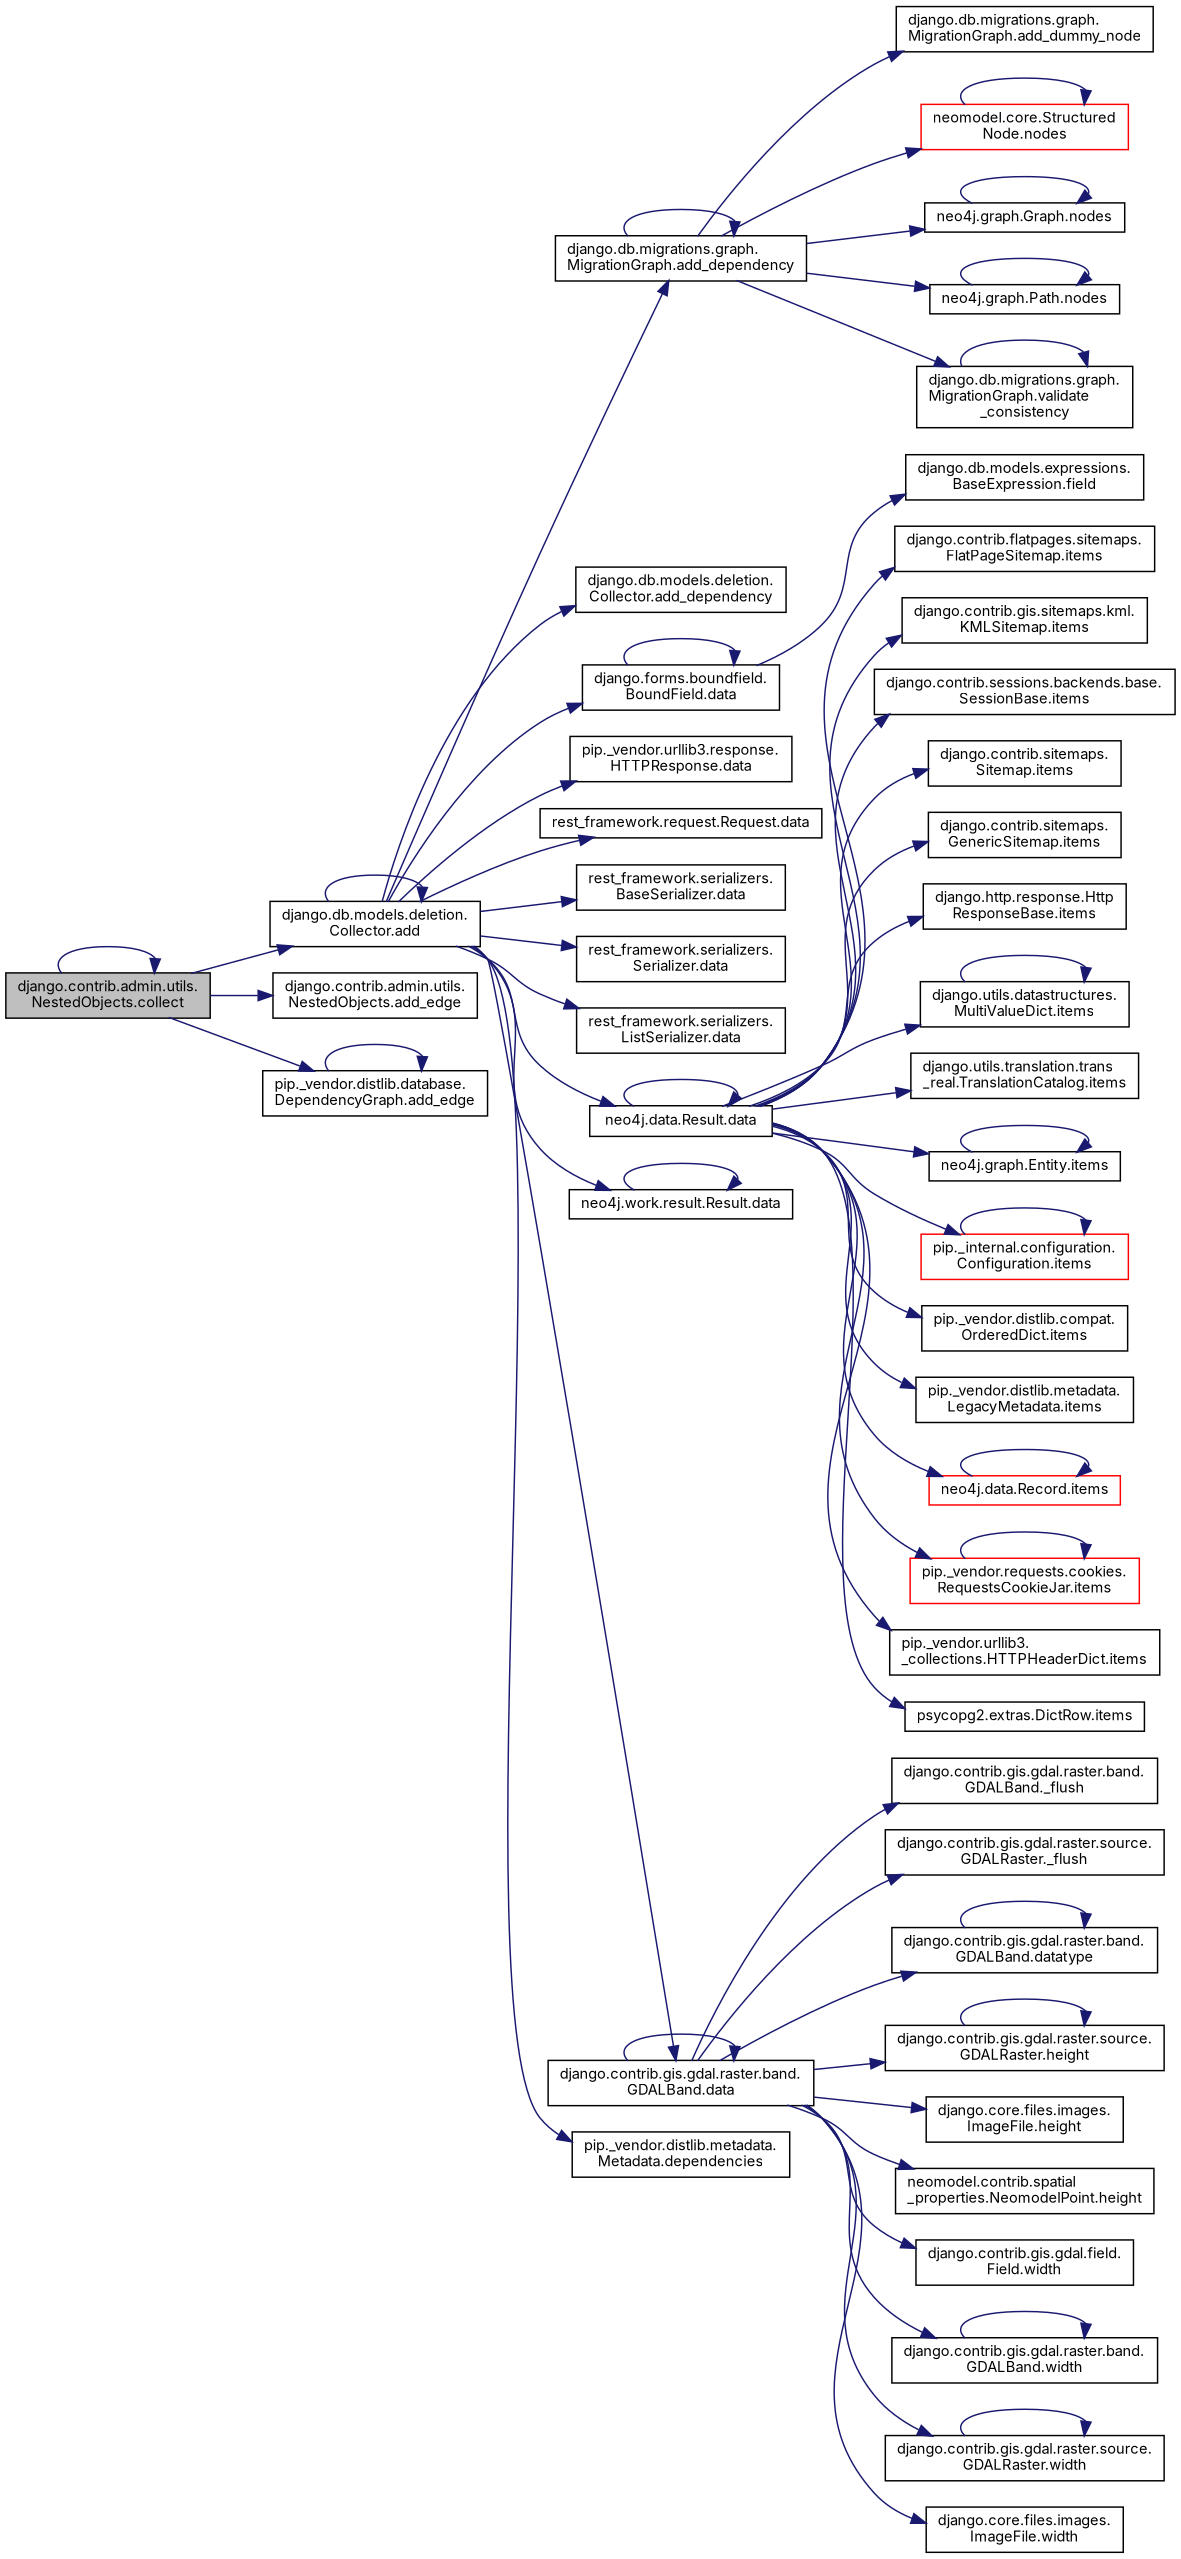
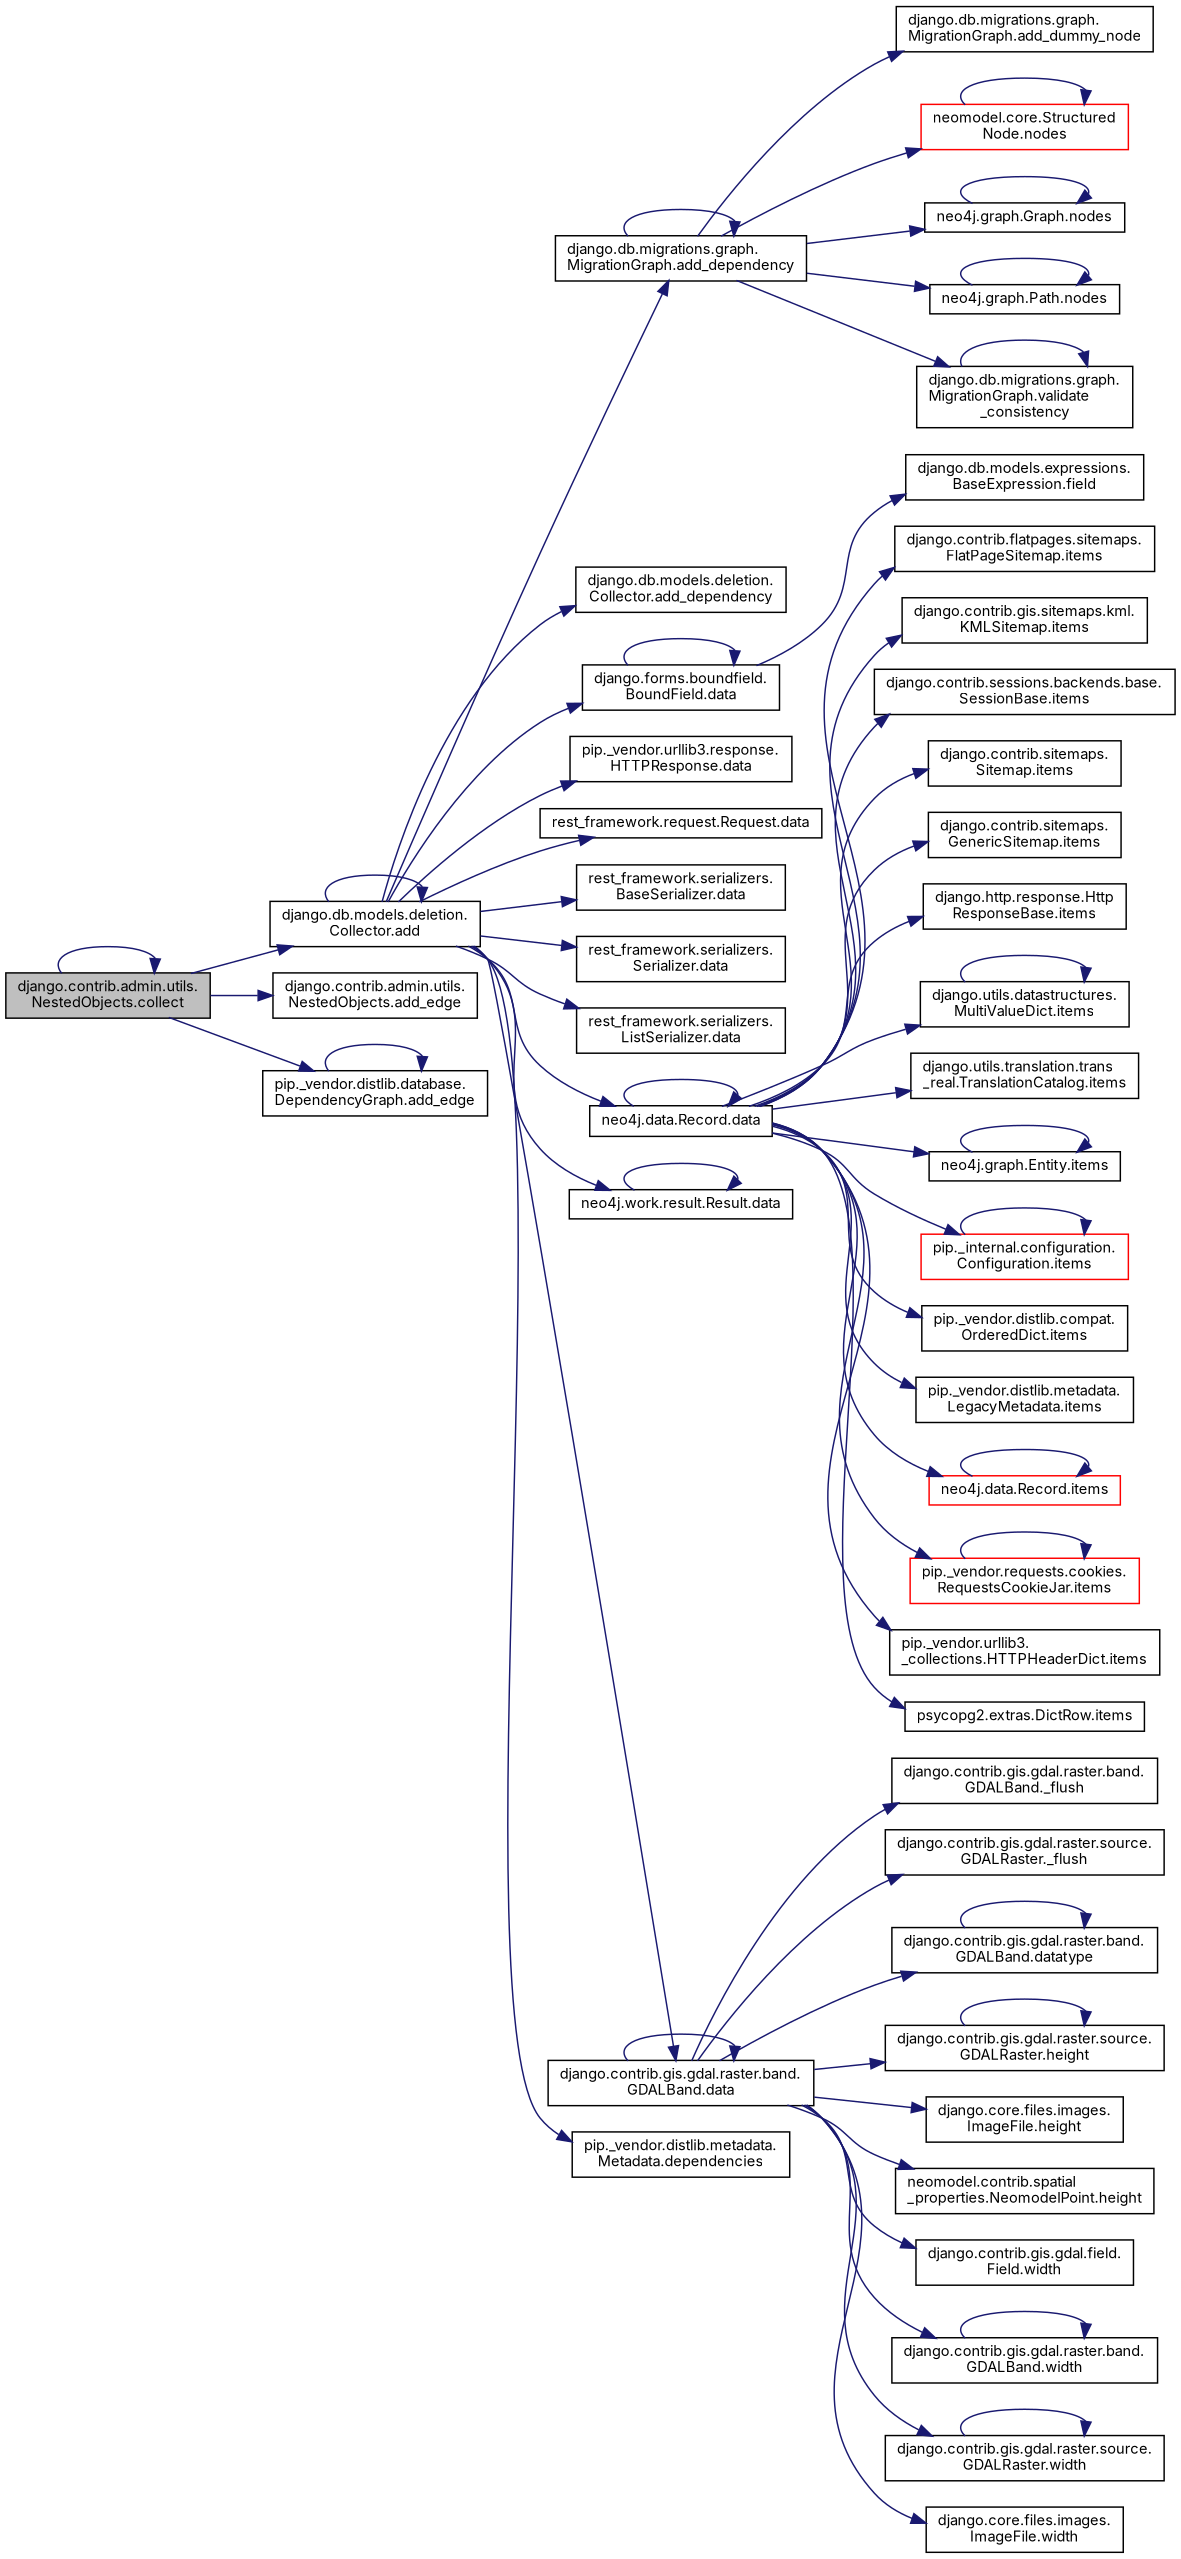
node "neo4j.data.Result.data": label "neo4j.data.Result.data" -> "neo4j.data.Record.data"
